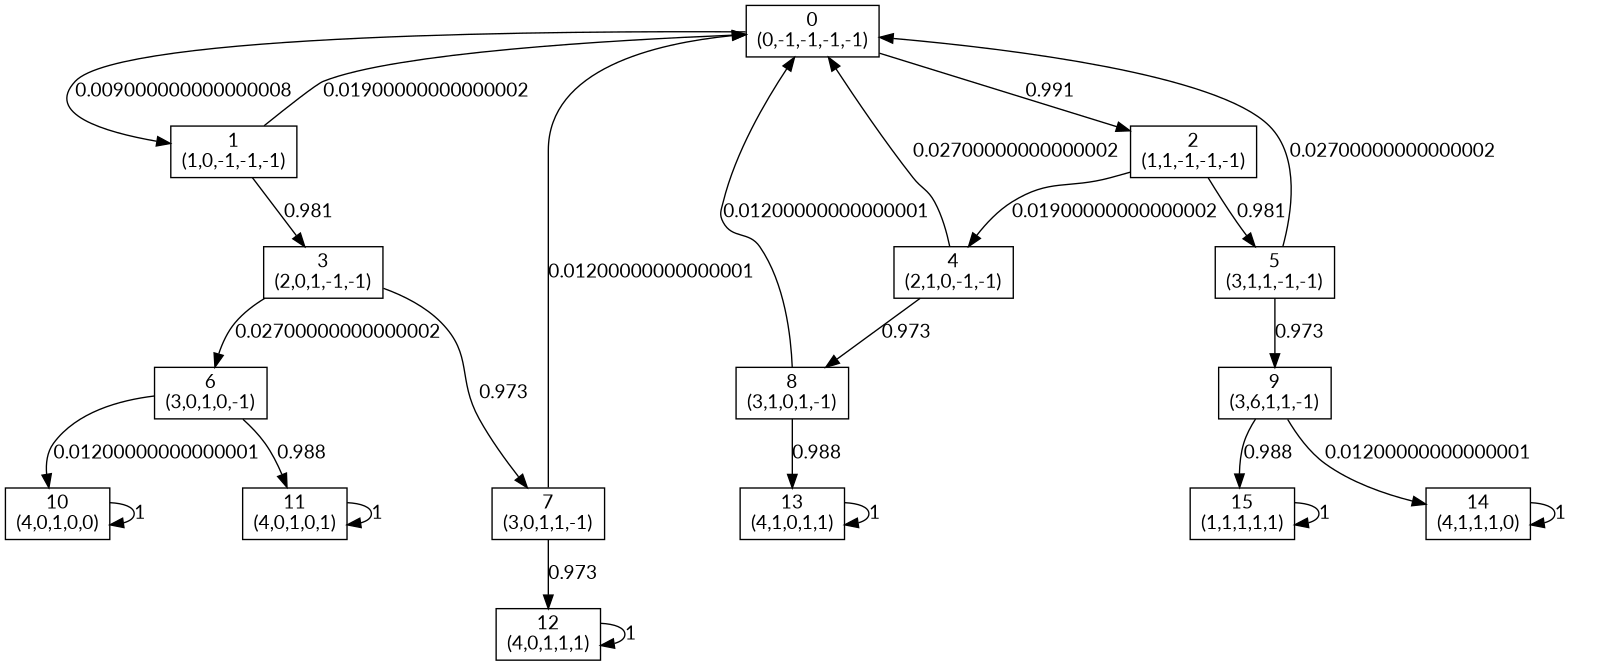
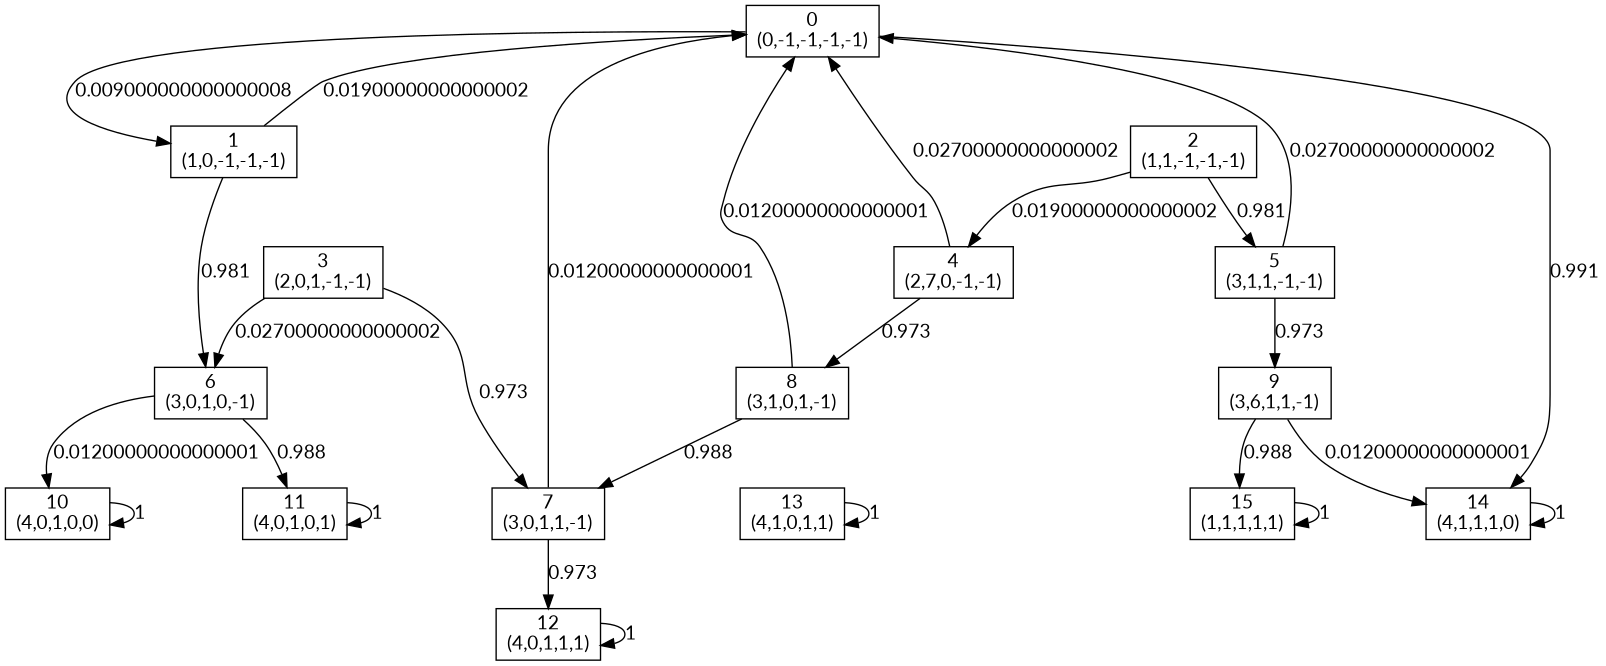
edge "0 (0,-1,-1,-1,-1)" -> "2 (1,1,-1,-1,-1)": now "0 (0,-1,-1,-1,-1)" -> "14 (4,1,1,1,0)"
edge "1 (1,0,-1,-1,-1)" -> "3 (2,0,1,-1,-1)": now "1 (1,0,-1,-1,-1)" -> "6 (3,0,1,0,-1)"
node "4 (2,1,0,-1,-1)": label "4 (2,1,0,-1,-1)" -> "4 (2,7,0,-1,-1)"
edge "8 (3,1,0,1,-1)" -> "13 (4,1,0,1,1)": now "8 (3,1,0,1,-1)" -> "7 (3,0,1,1,-1)"
